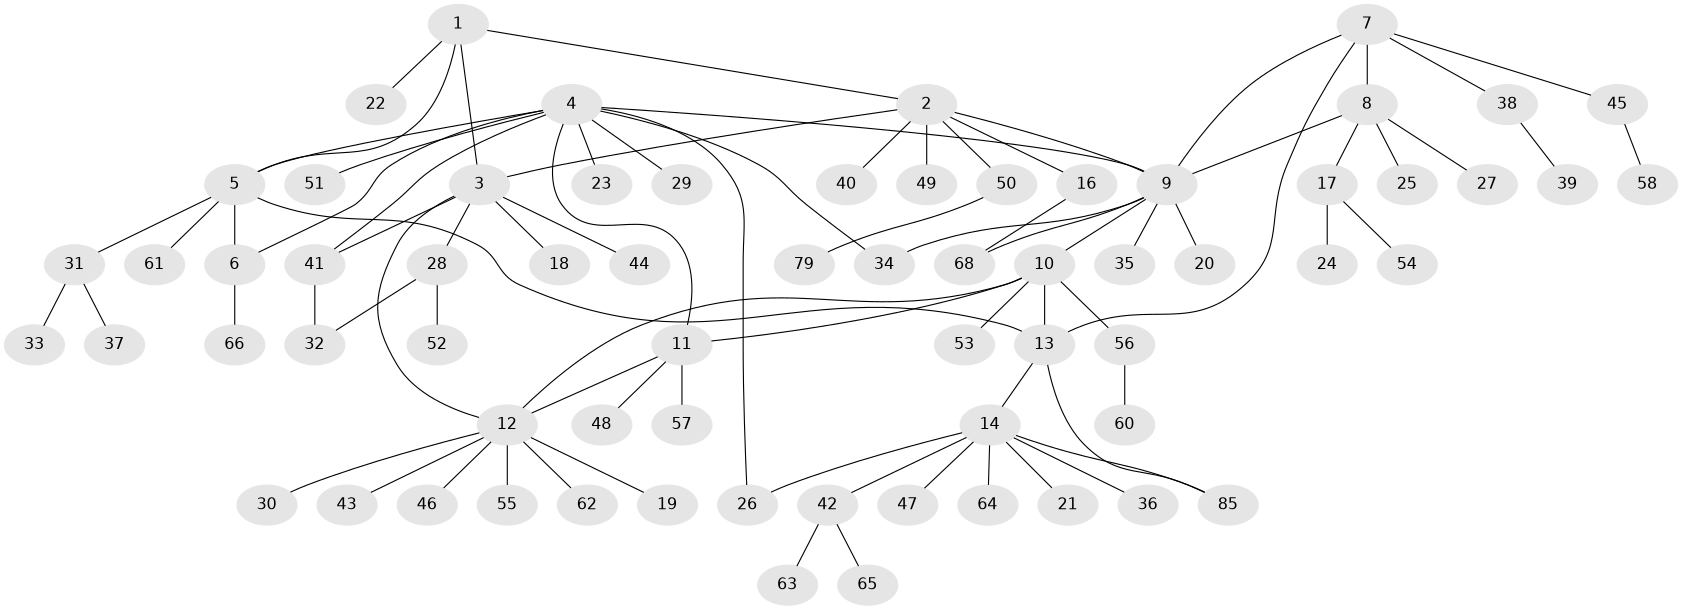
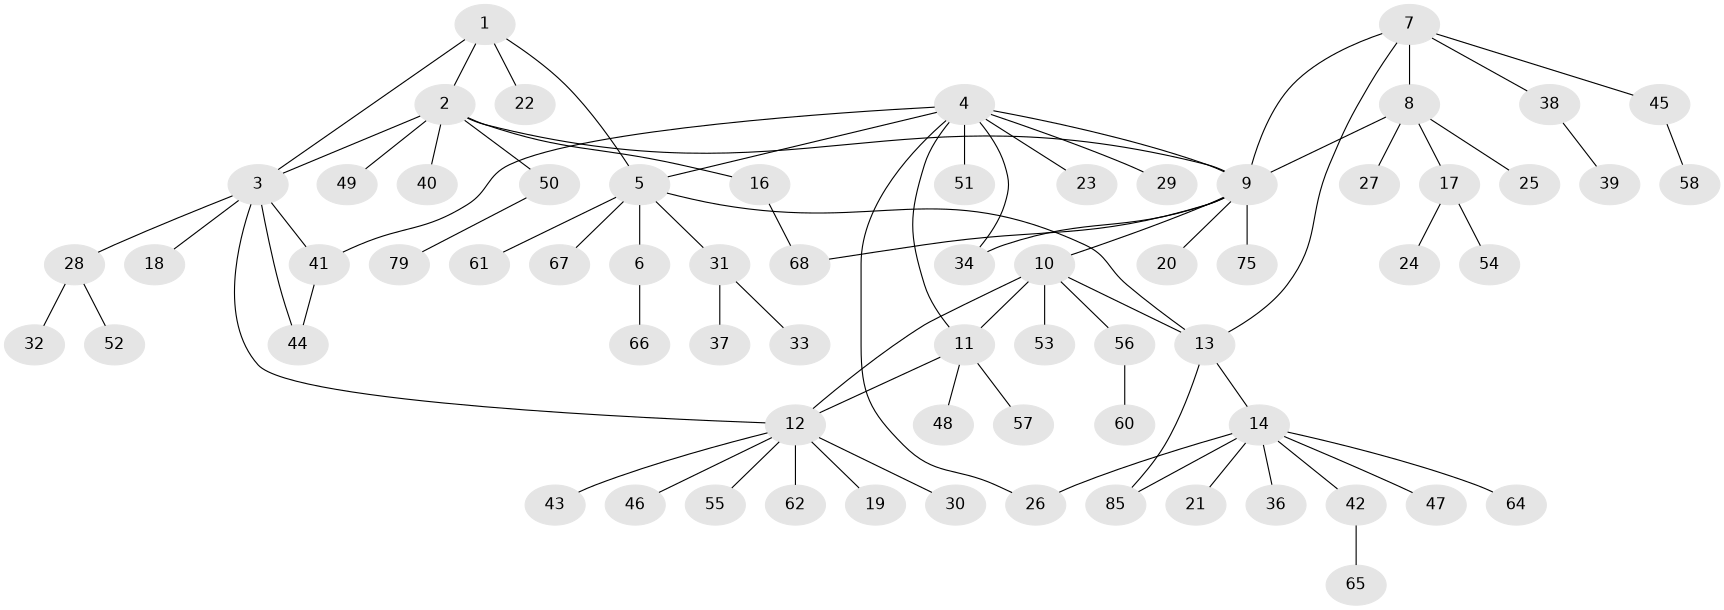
edge "4" -- "6": removed
node "67": added
node "35": label "35" -> "75"
edge "41" -- "32": now "41" -- "44"
node "63": removed
